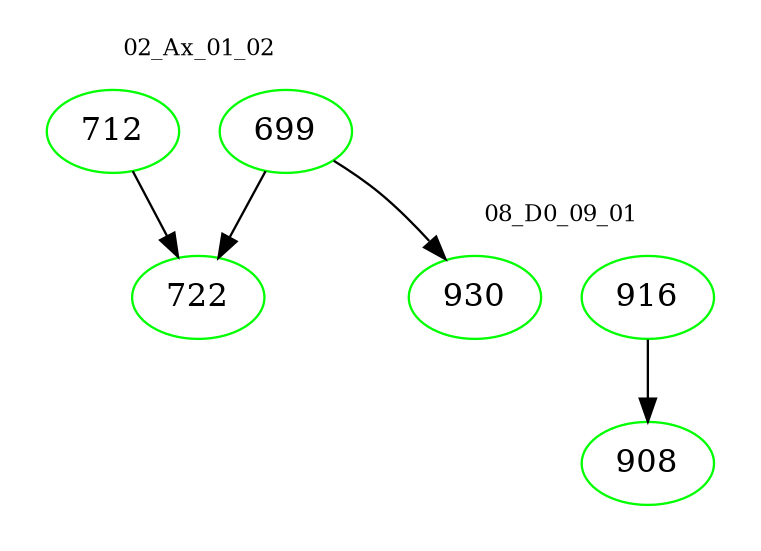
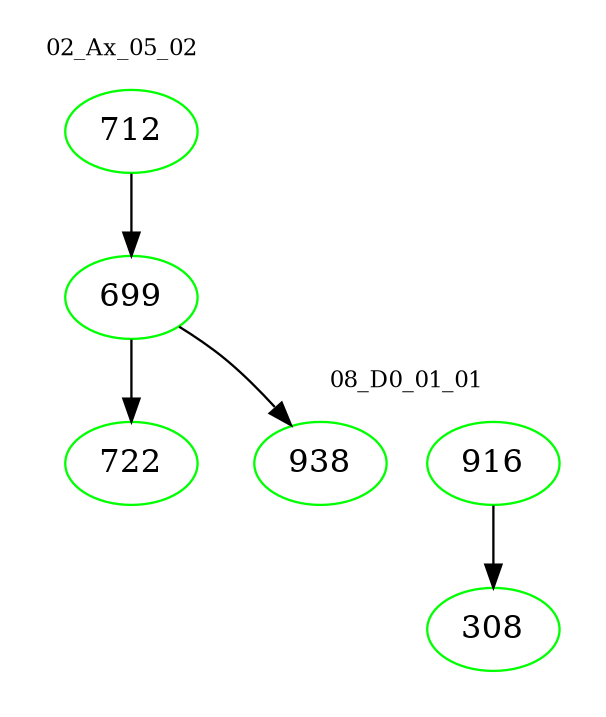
cluster "02_Ax_01_02": label "02_Ax_01_02" -> "02_Ax_05_02"
edge "712" -> "722": now "712" -> "699"
cluster "08_D0_09_01": label "08_D0_09_01" -> "08_D0_01_01"
node "930": label "930" -> "938"
node "908": label "908" -> "308"
